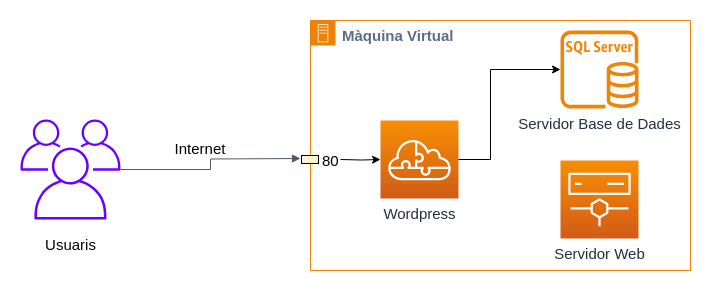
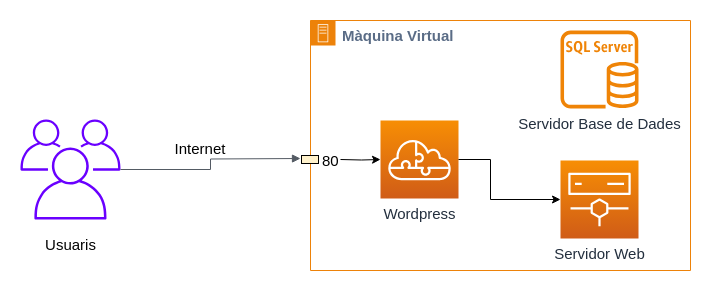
edge "Wordpress" -> "Servidor Base de Dades": removed
edge "Wordpress" -> "Servidor Web": added
